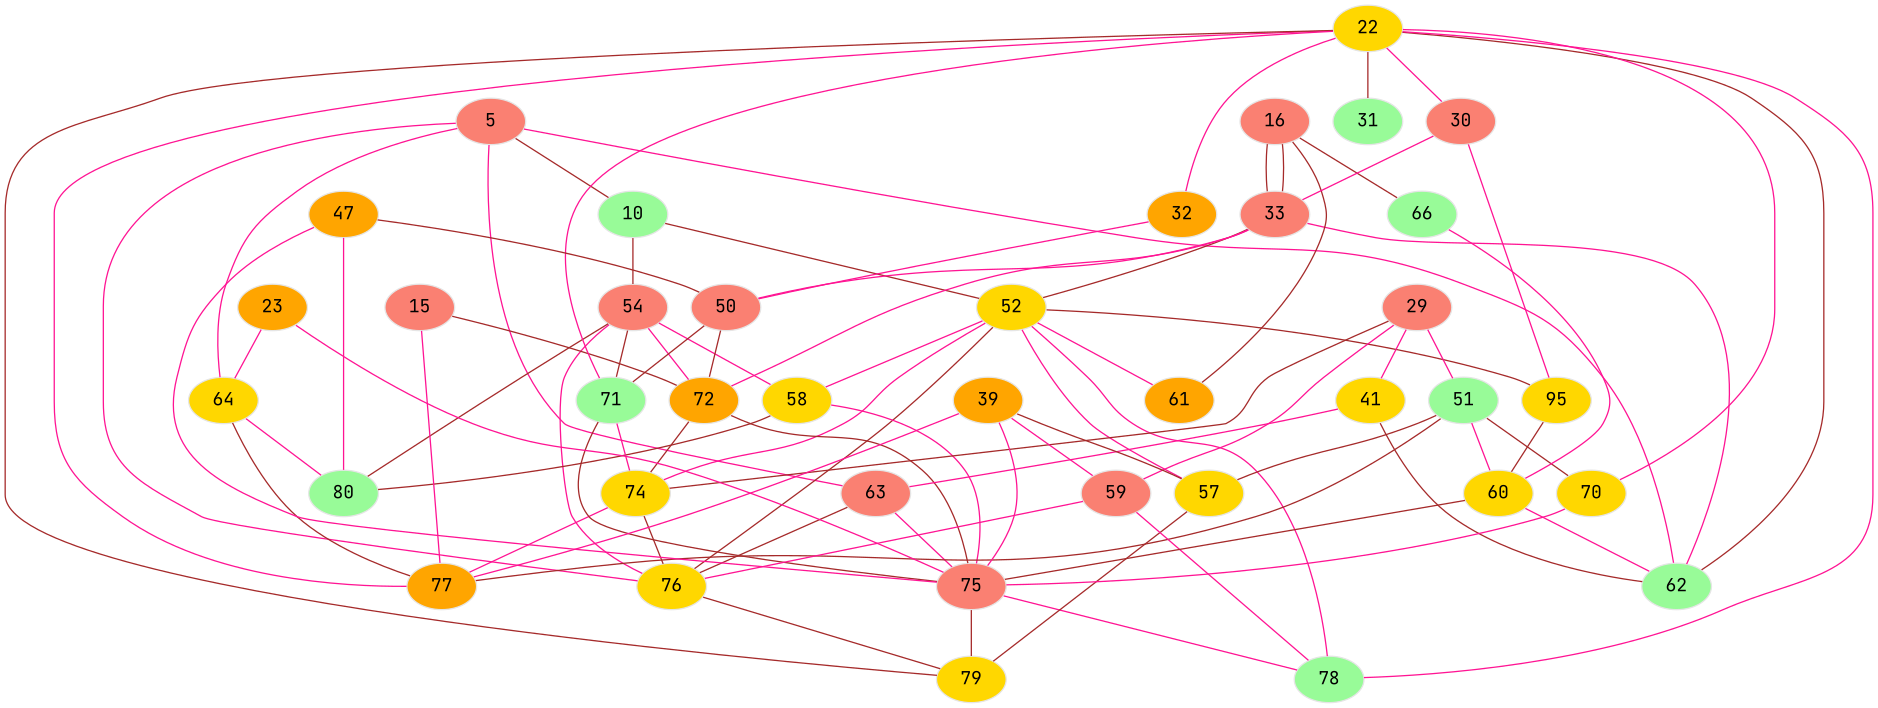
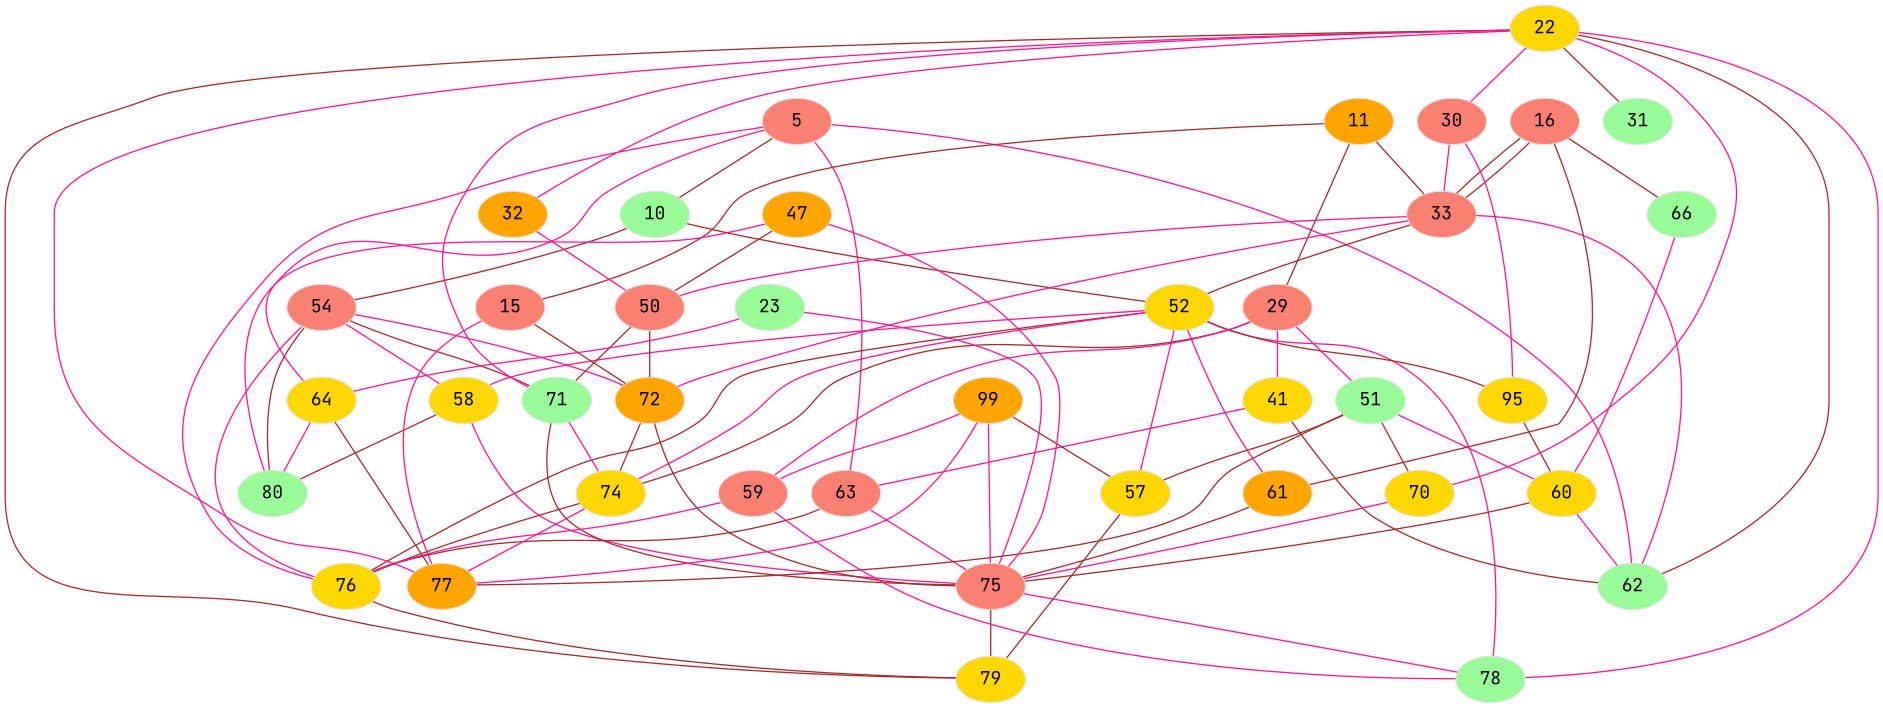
node "11": added
node "23": fillcolor orange -> palegreen
node "39": label "39" -> "99"
edge "61" -- "75": added
